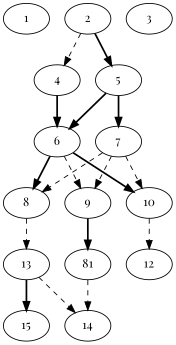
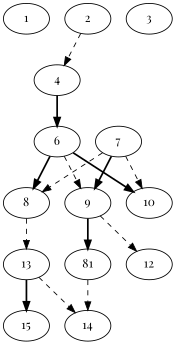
node "5": removed
edge "7" -> "9": style dashed -> bold
edge "10" -> "12": now "9" -> "12"
